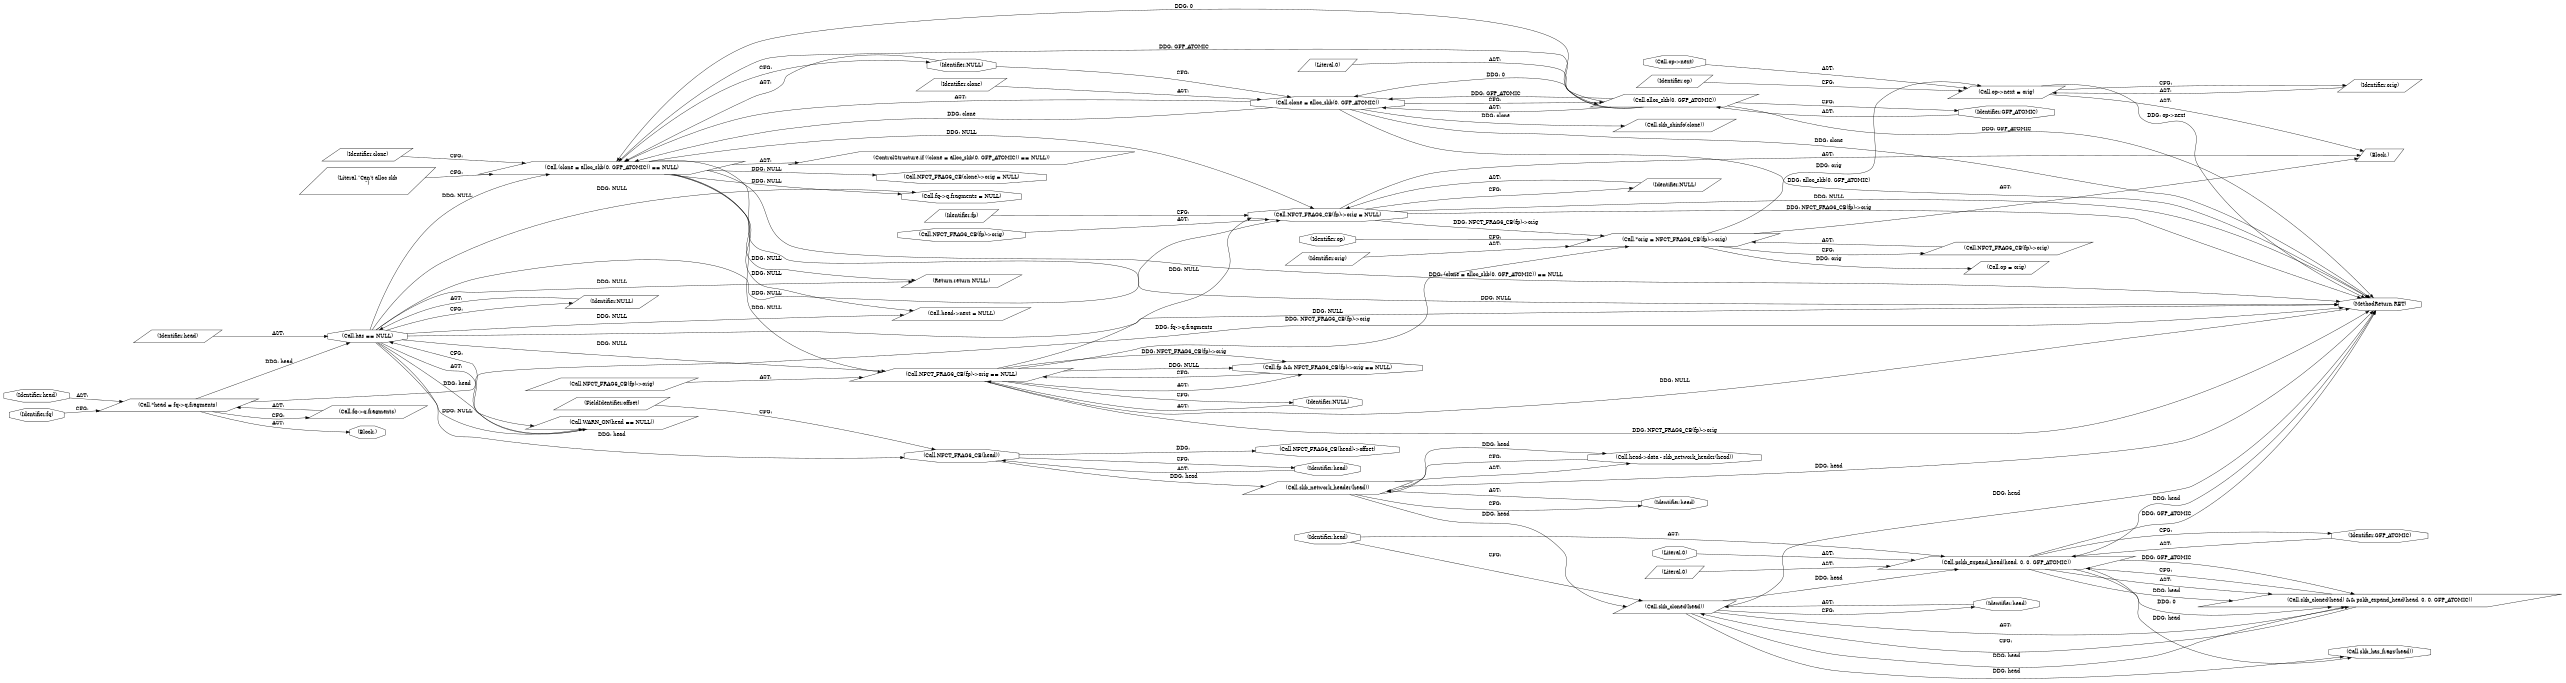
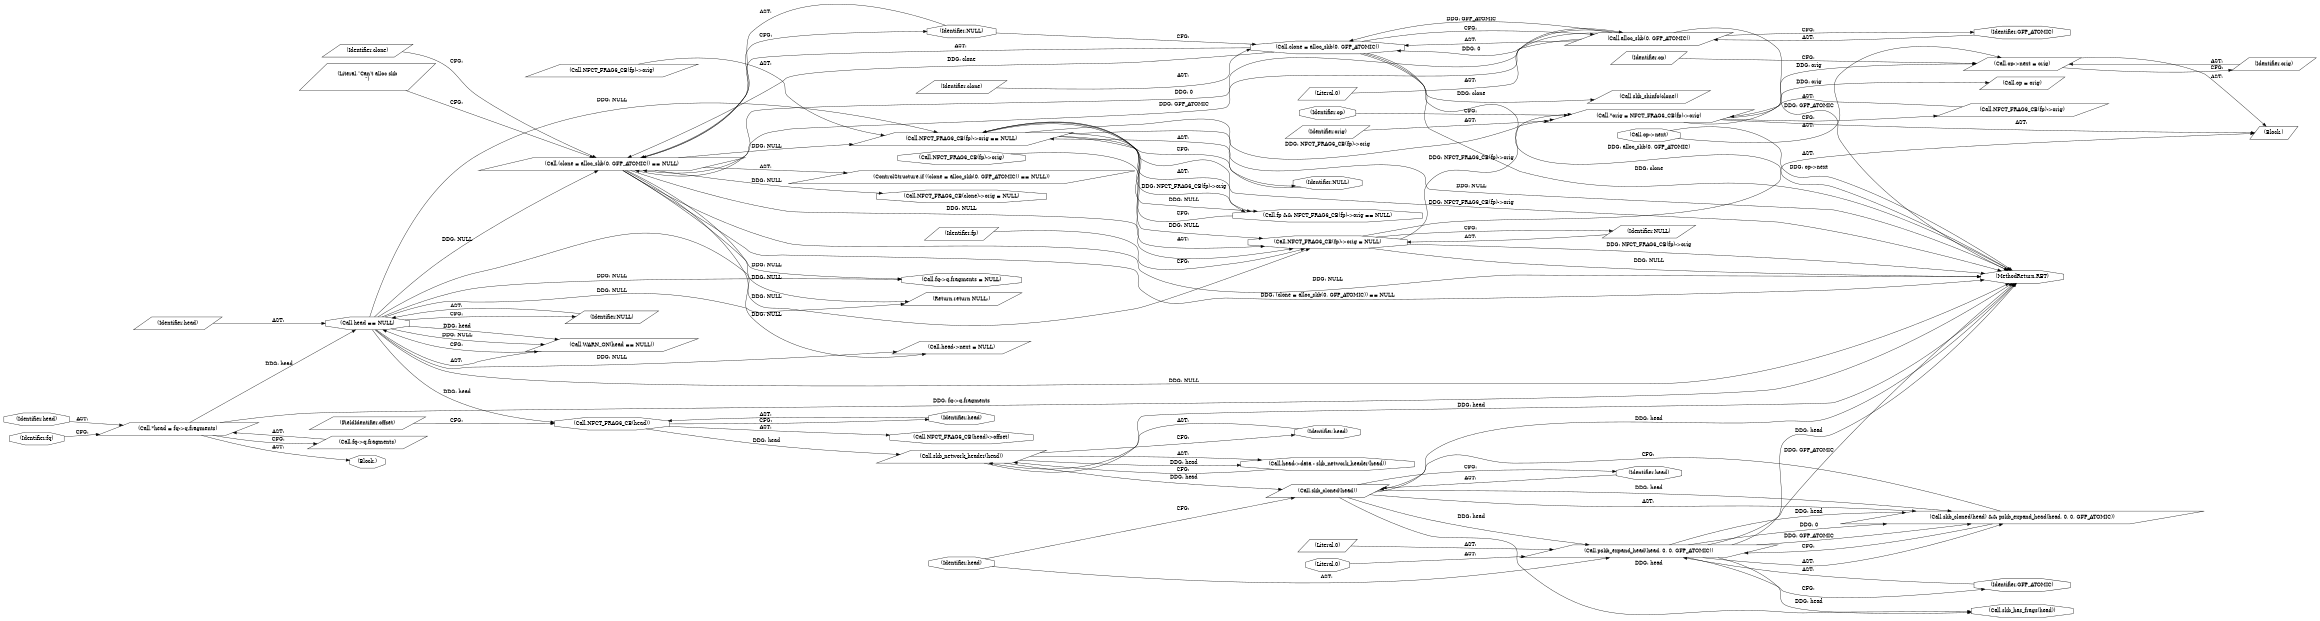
edge "(Call,op->next = orig)" -> "(MethodReturn,RET)": now "(Call,op->next)" -> "(MethodReturn,RET)"
node "(Call,has == NULL)": label "(Call,has == NULL)" -> "(Call,head == NULL)"
edge "(Call,NFCT_FRAG6_CB(head))" -> "(Call,NFCT_FRAG6_CB(head)->offset)": label "DDG: " -> "AST: "
